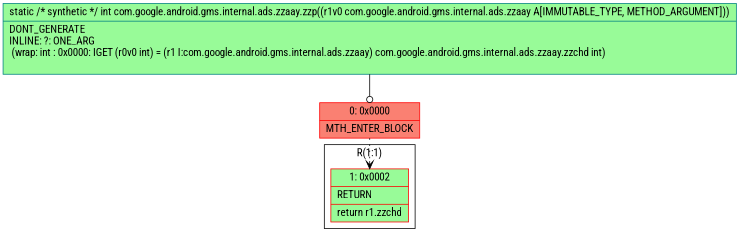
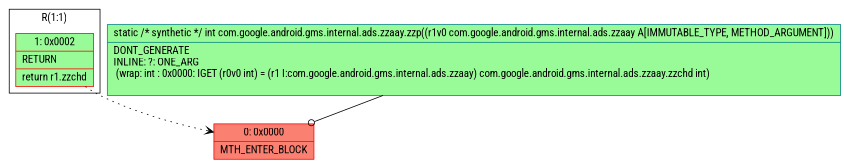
edge "0: 0x0000" -> "1: 0x0002": reversed
